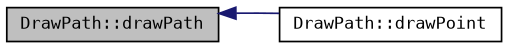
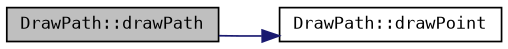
edge "DrawPath::drawPoint" -> "DrawPath::drawPath": reversed
